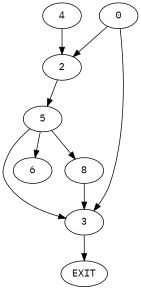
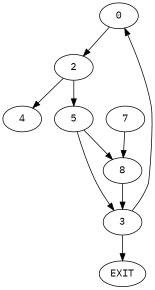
edge "4" -> "2": reversed
edge "0" -> "3": reversed
node "7": added
node "6": removed
